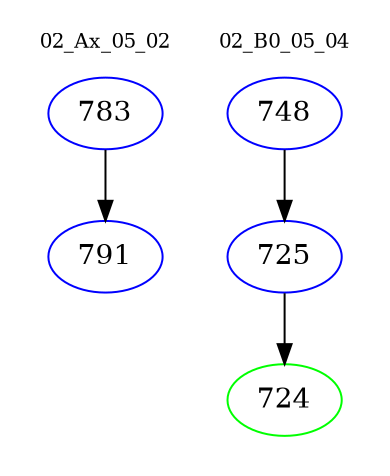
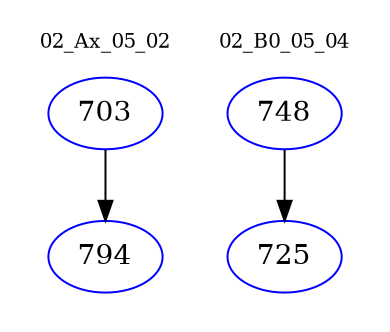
node "783": label "783" -> "703"
node "791": label "791" -> "794"
node "724": removed
